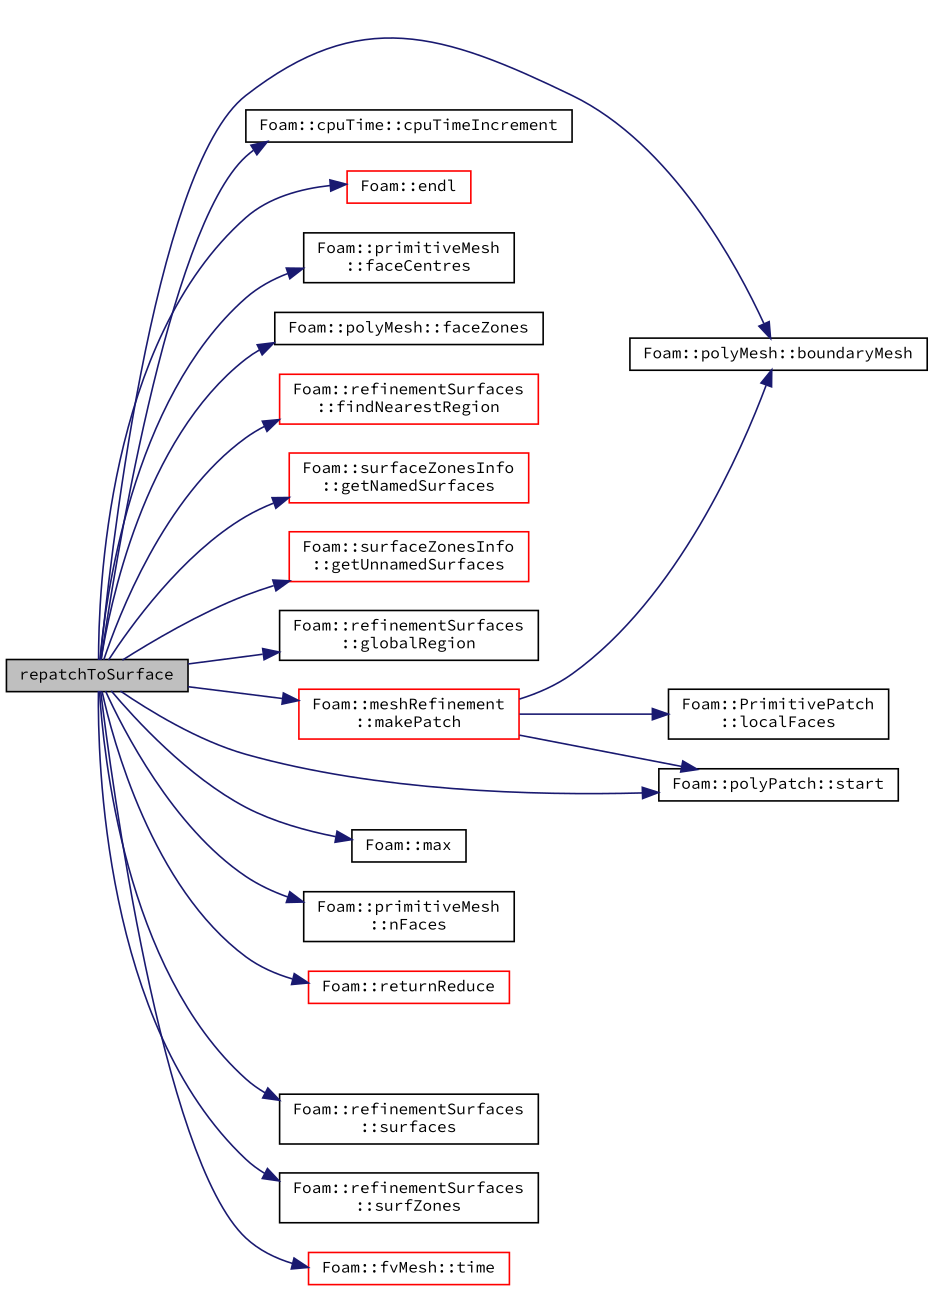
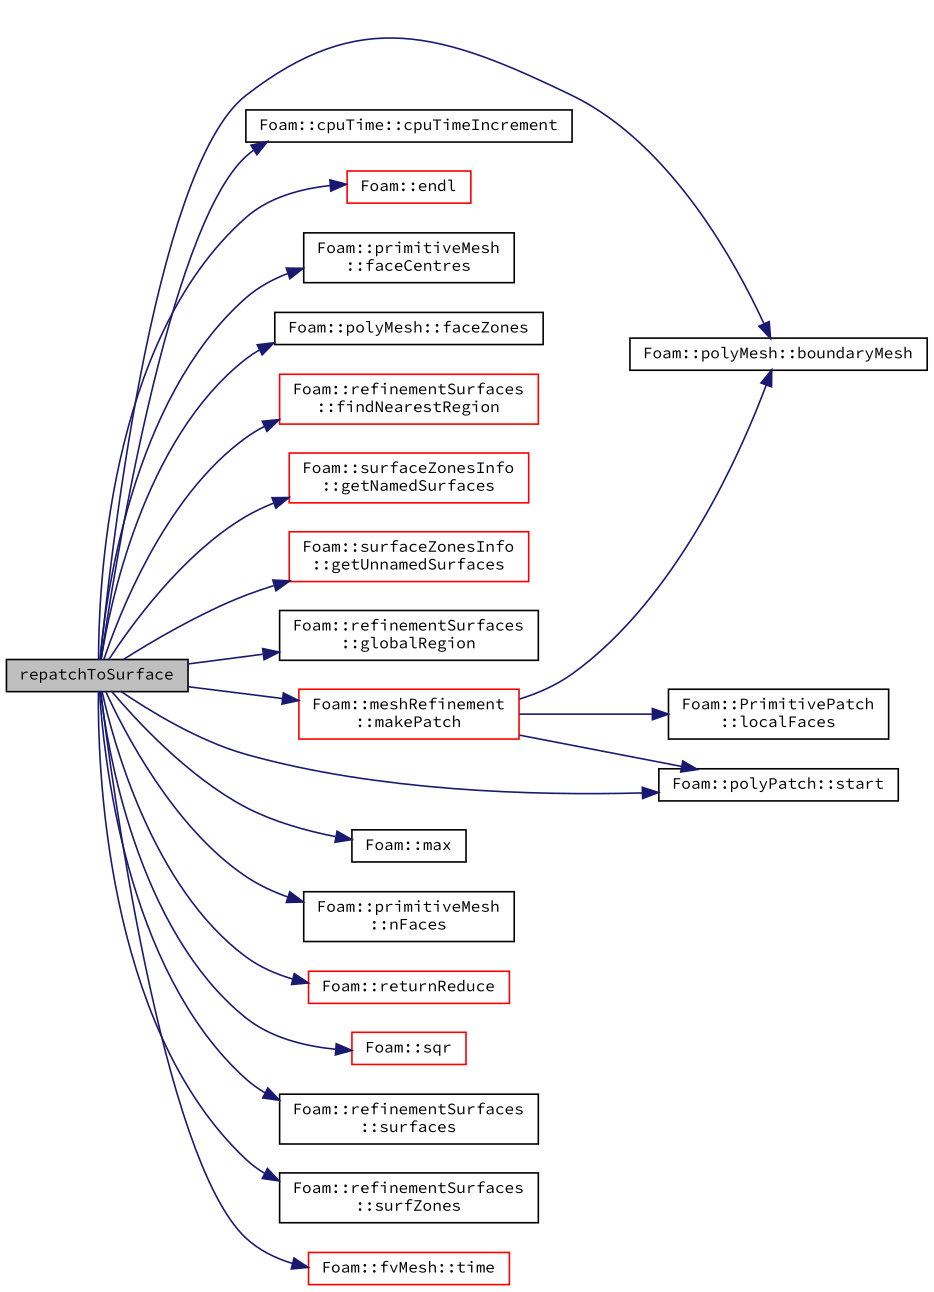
node "Foam::sqr": added
